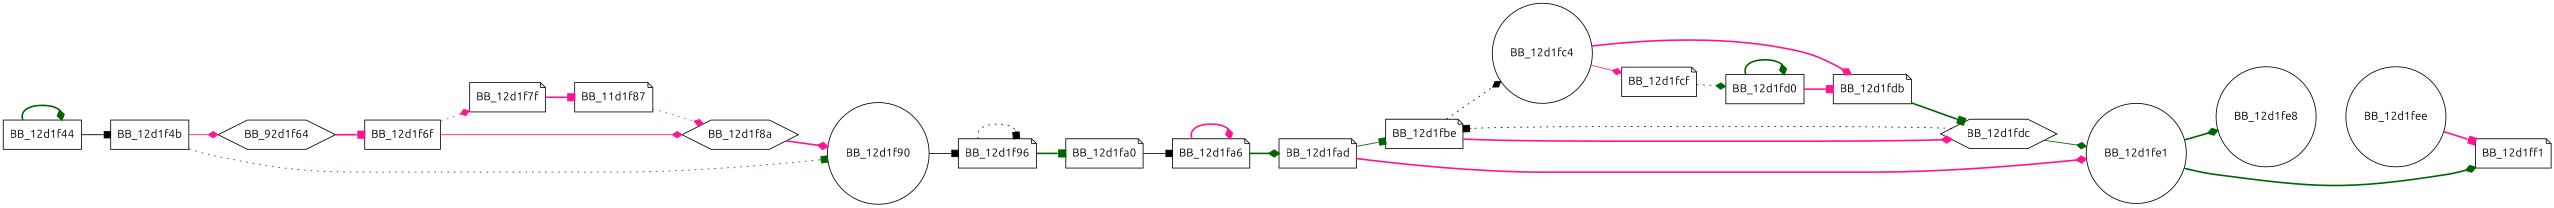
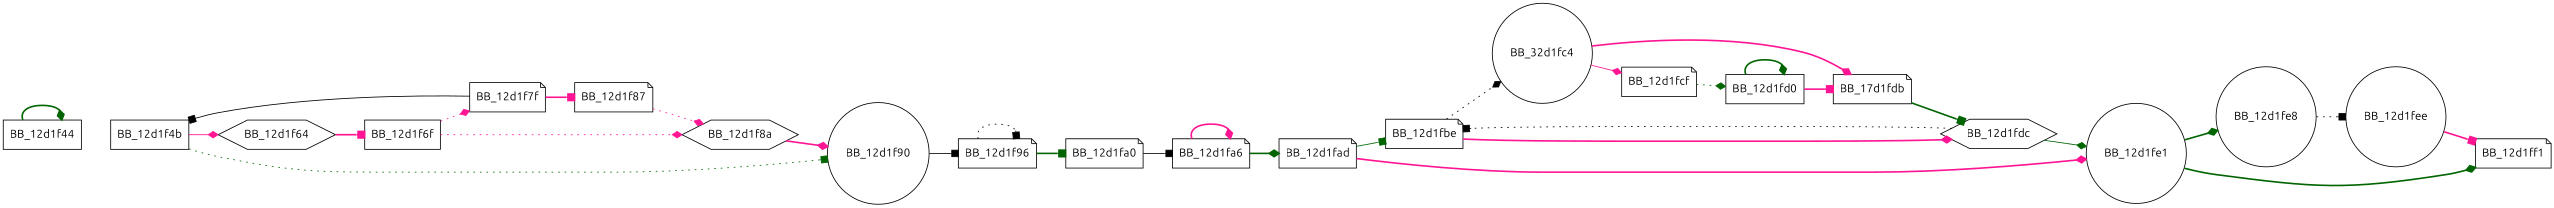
node "BB_12d1fc4": label "BB_12d1fc4" -> "BB_32d1fc4"
node "BB_12d1fdb": label "BB_12d1fdb" -> "BB_17d1fdb"
node "BB_11d1f87": label "BB_11d1f87" -> "BB_12d1f87"
edge "BB_12d1fe8" -> "BB_12d1fee": added
edge "BB_12d1f44" -> "BB_12d1f4b": now "BB_12d1f7f" -> "BB_12d1f4b"
node "BB_92d1f64": label "BB_92d1f64" -> "BB_12d1f64"
edge "BB_12d1f6f" -> "BB_12d1f8a": style solid -> dotted
